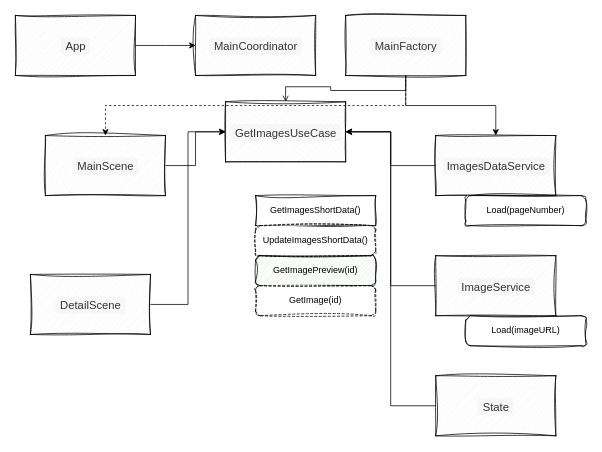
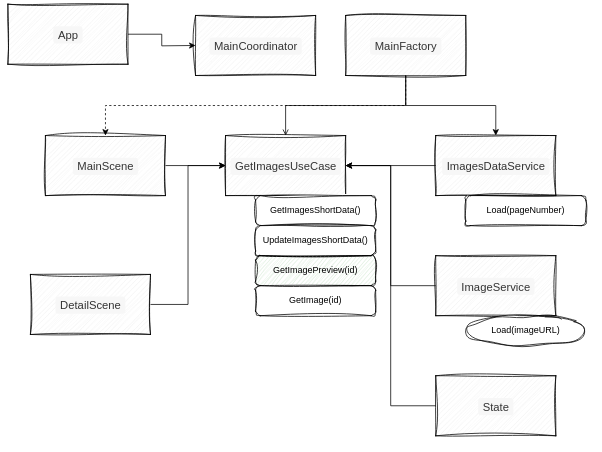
node "App": moved (75, 45) -> (68, 34)
node "GetImagesUseCase": moved (285, 132) -> (285, 165)
node "GetImagesShortData()": shape rectangle -> rounded rectangle
node "UpdateImagesShortData()": style dashed -> solid
node "GetImage(id)": style dashed -> solid
node "Load(imageURL)": shape rounded rectangle -> ellipse
